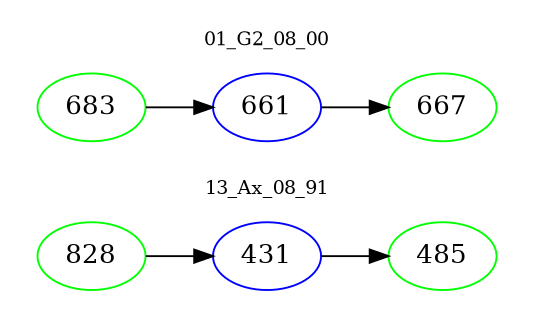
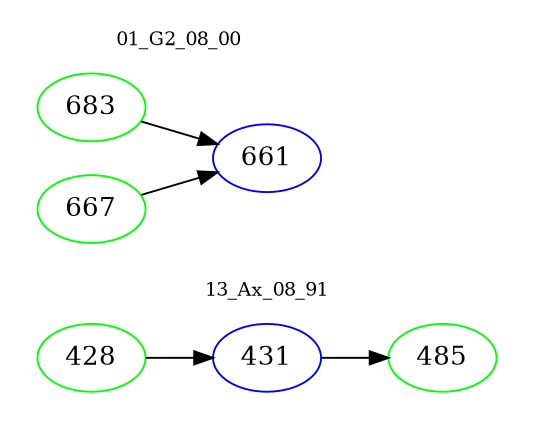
edge "661" -> "667": reversed
node "828": label "828" -> "428"
